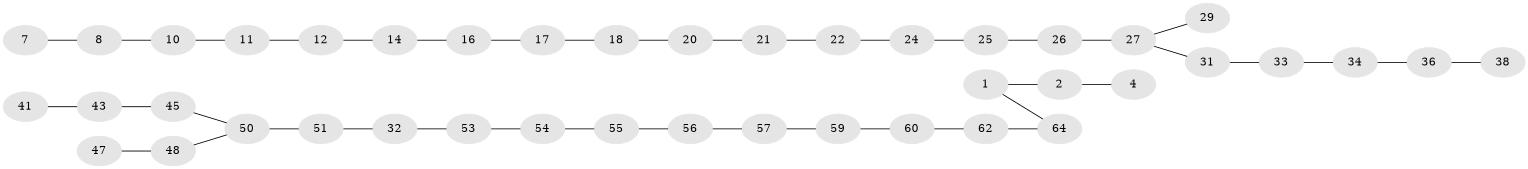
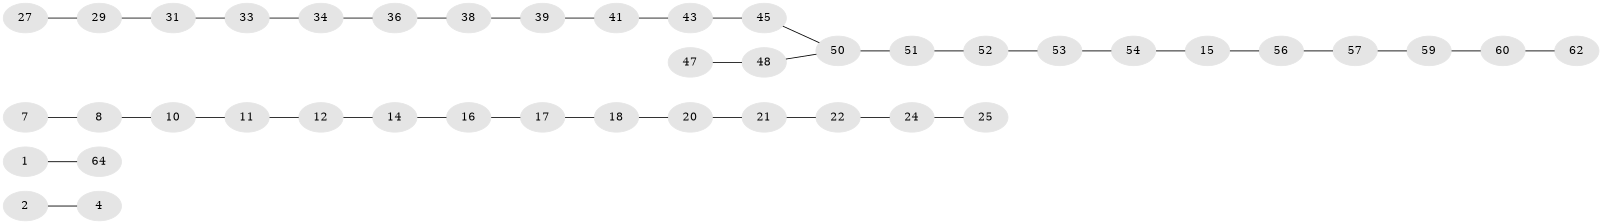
node "39": added
node "26": removed
edge "27" -- "31": now "29" -- "31"
edge "1" -- "2": removed
node "32": label "32" -> "52"
node "55": label "55" -> "15"
edge "62" -- "64": removed
